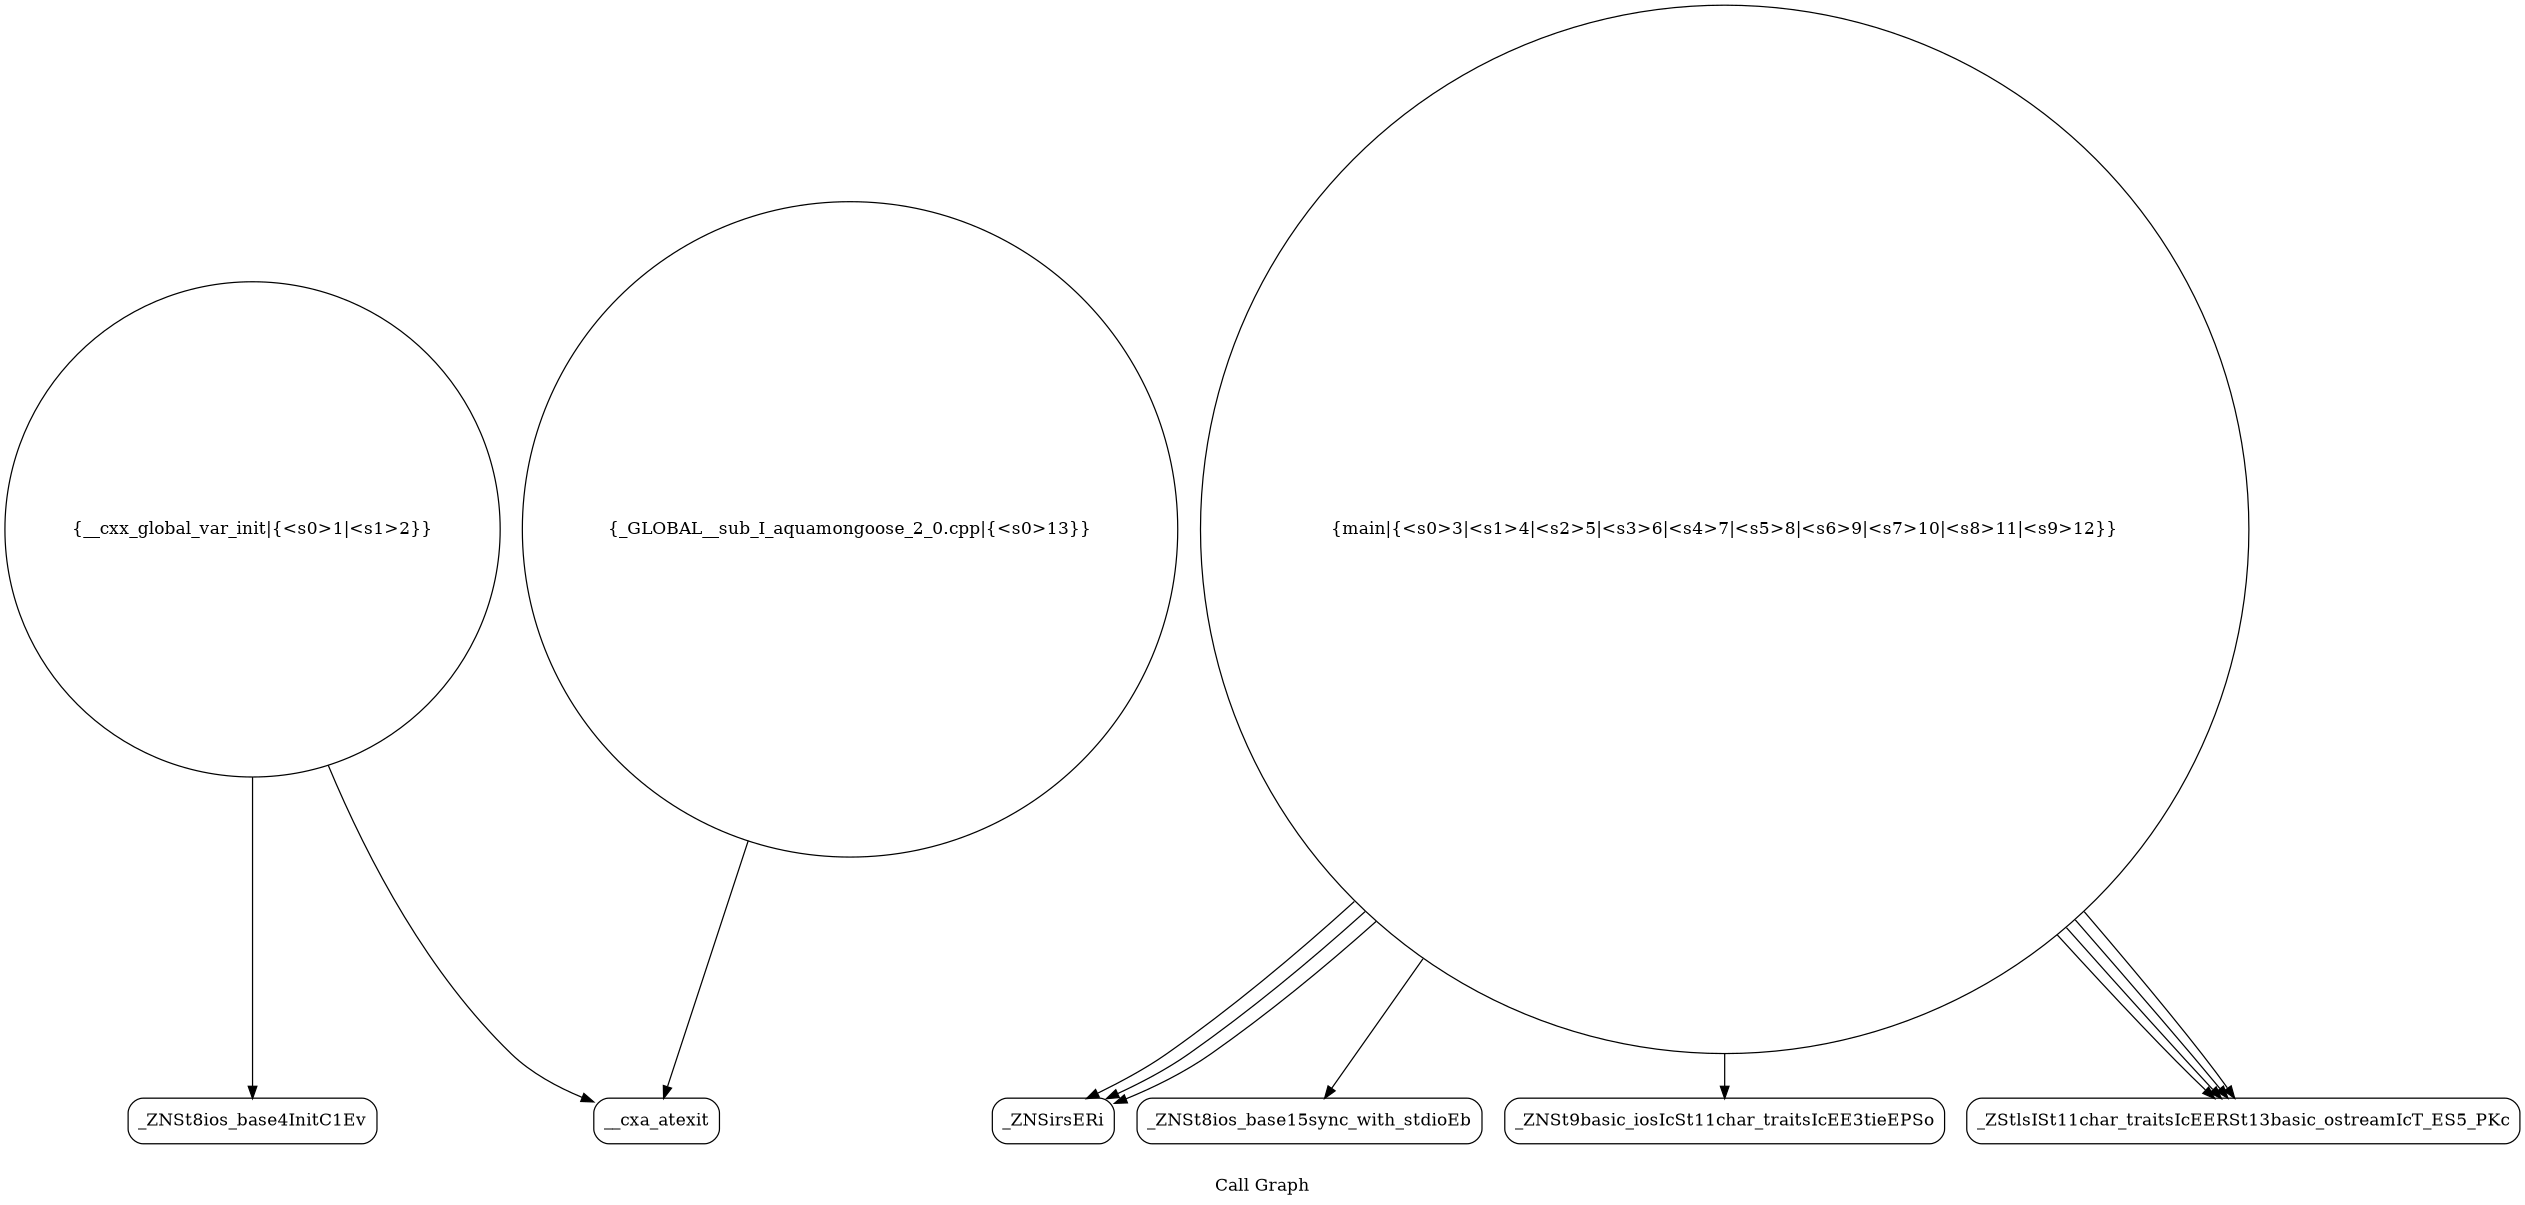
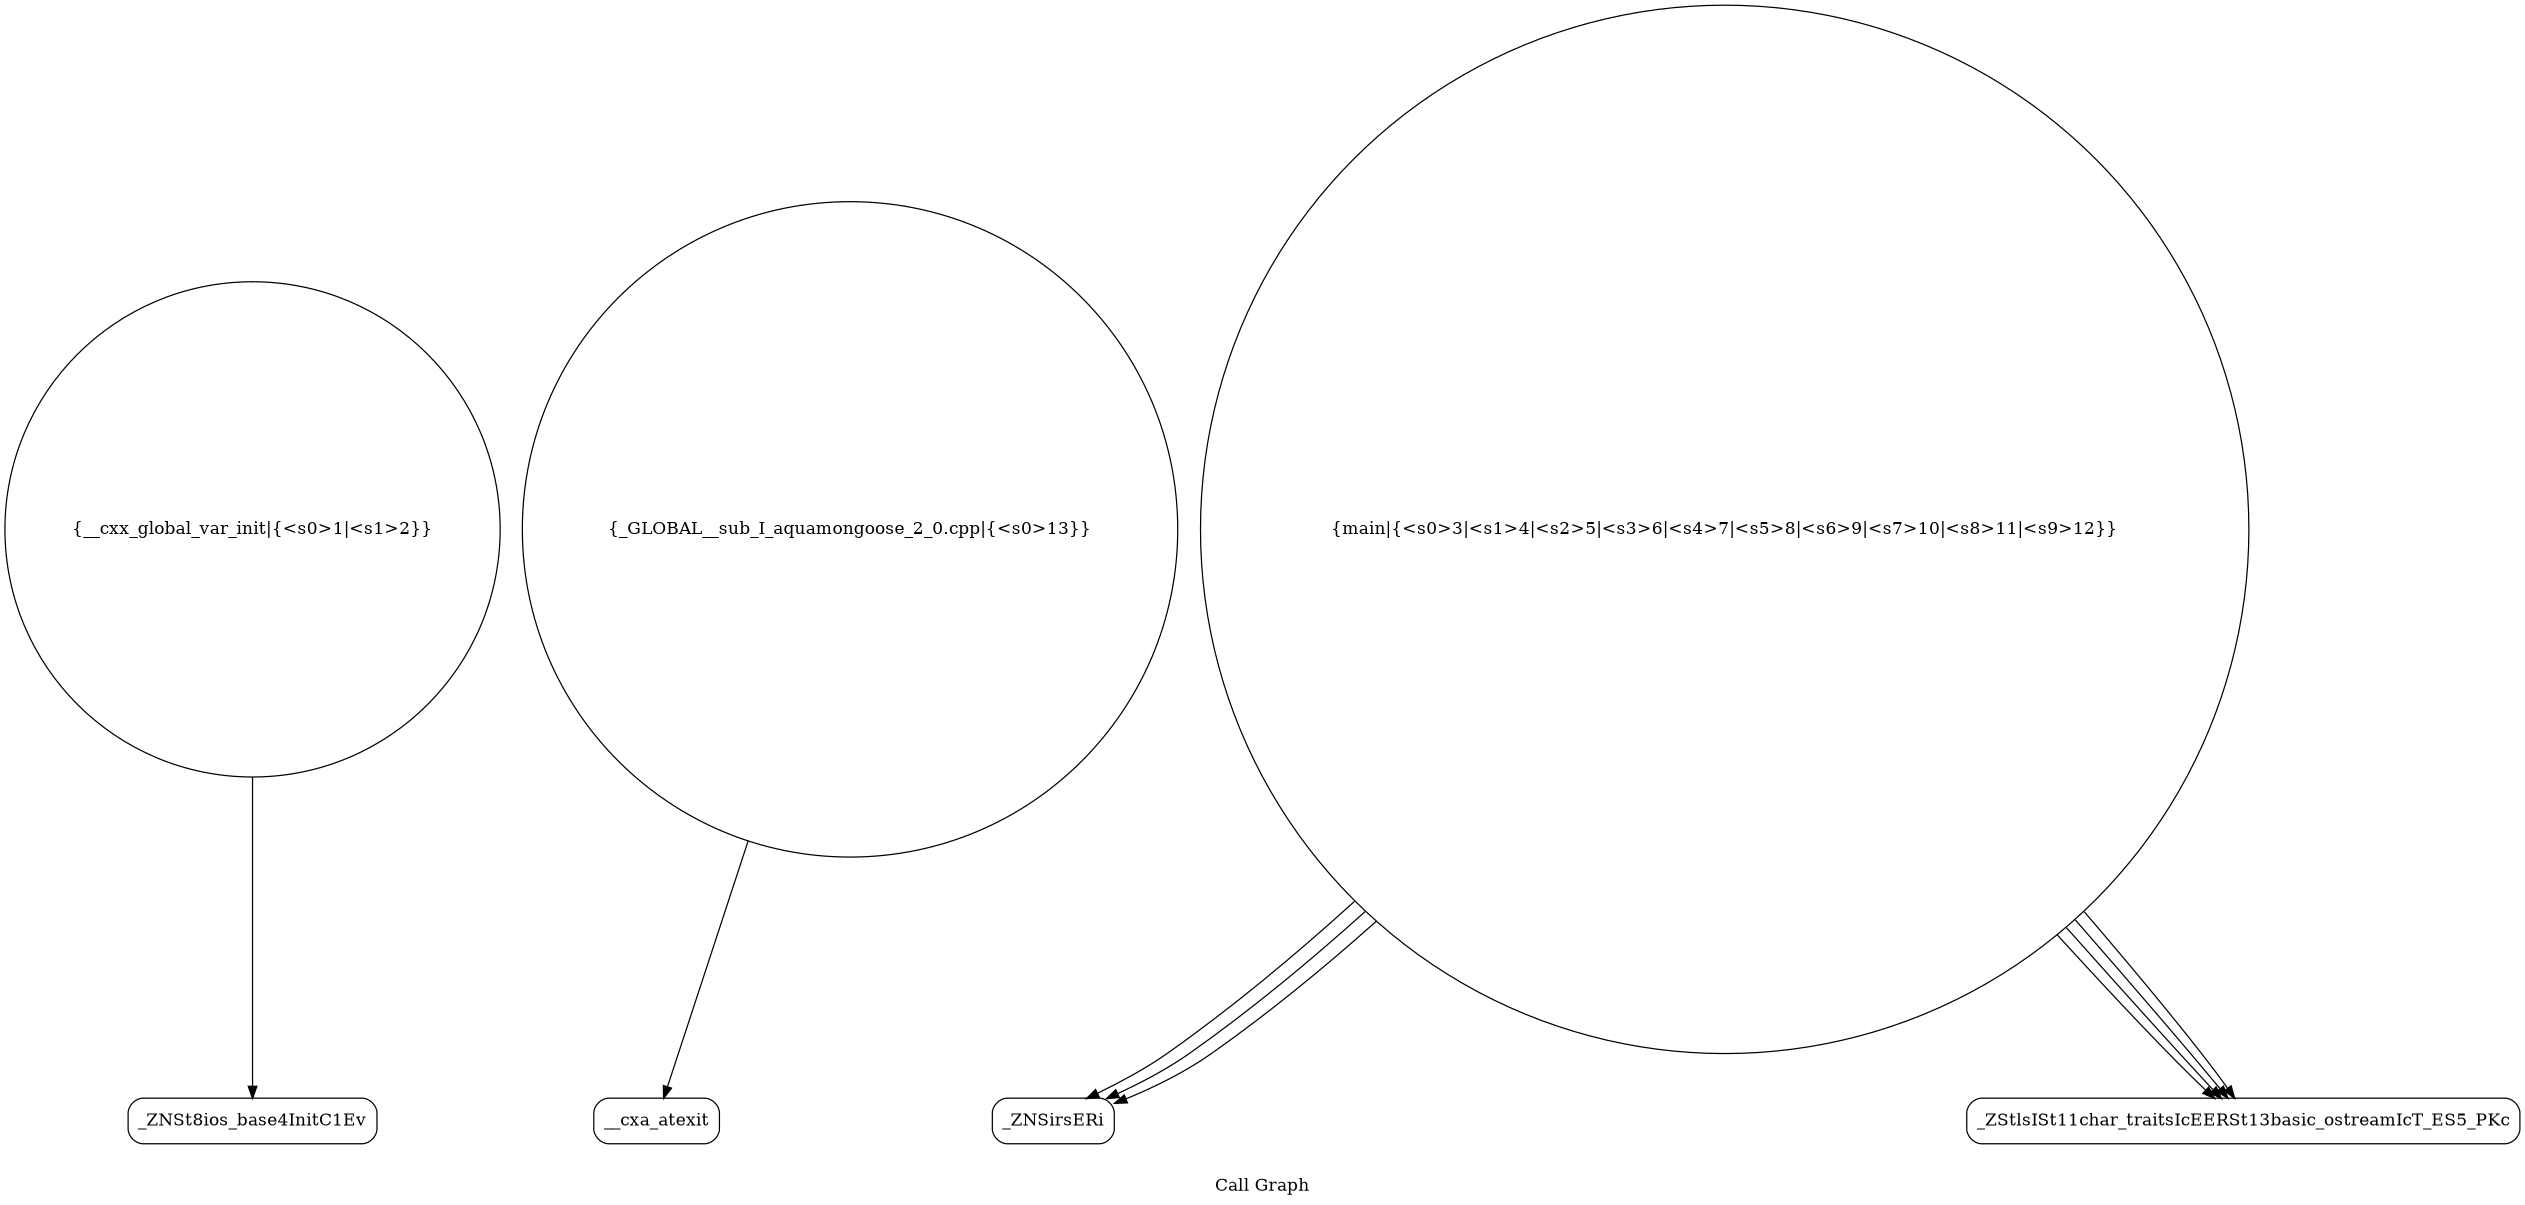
edge "{__cxx_global_var_init|{<s0>1|<s1>2}}" -> "__cxa_atexit": removed
node "_ZNSt8ios_base15sync_with_stdioEb": removed
node "_ZNSt9basic_iosIcSt11char_traitsIcEE3tieEPSo": removed
